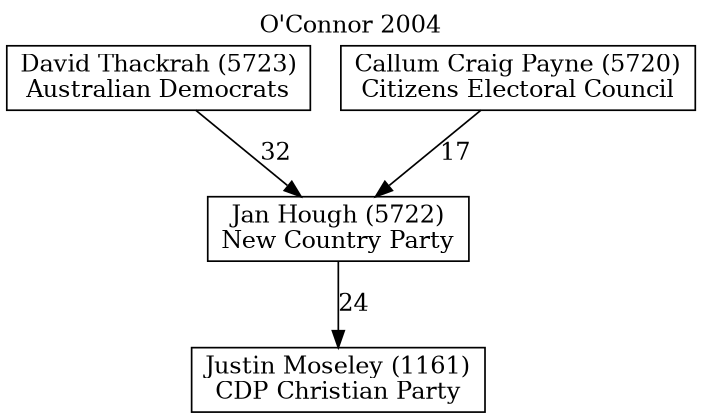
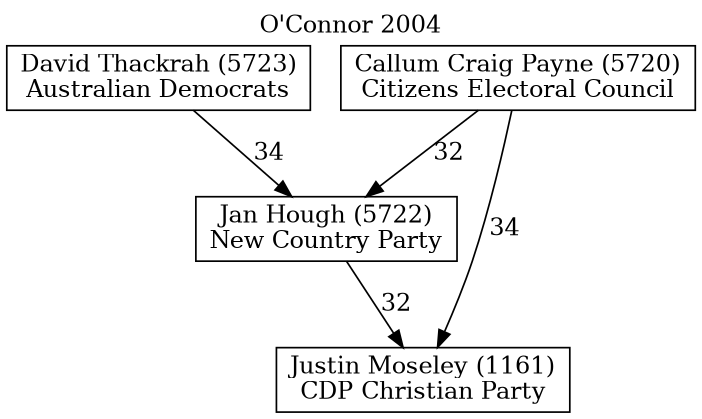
edge "David Thackrah (5723) Australian Democrats" -> "Jan Hough (5722) New Country Party": label "32" -> "34"
edge "Callum Craig Payne (5720) Citizens Electoral Council" -> "Jan Hough (5722) New Country Party": label "17" -> "32"
edge "Callum Craig Payne (5720) Citizens Electoral Council" -> "Justin Moseley (1161) CDP Christian Party": added, label "34"
edge "Jan Hough (5722) New Country Party" -> "Justin Moseley (1161) CDP Christian Party": label "24" -> "32"
